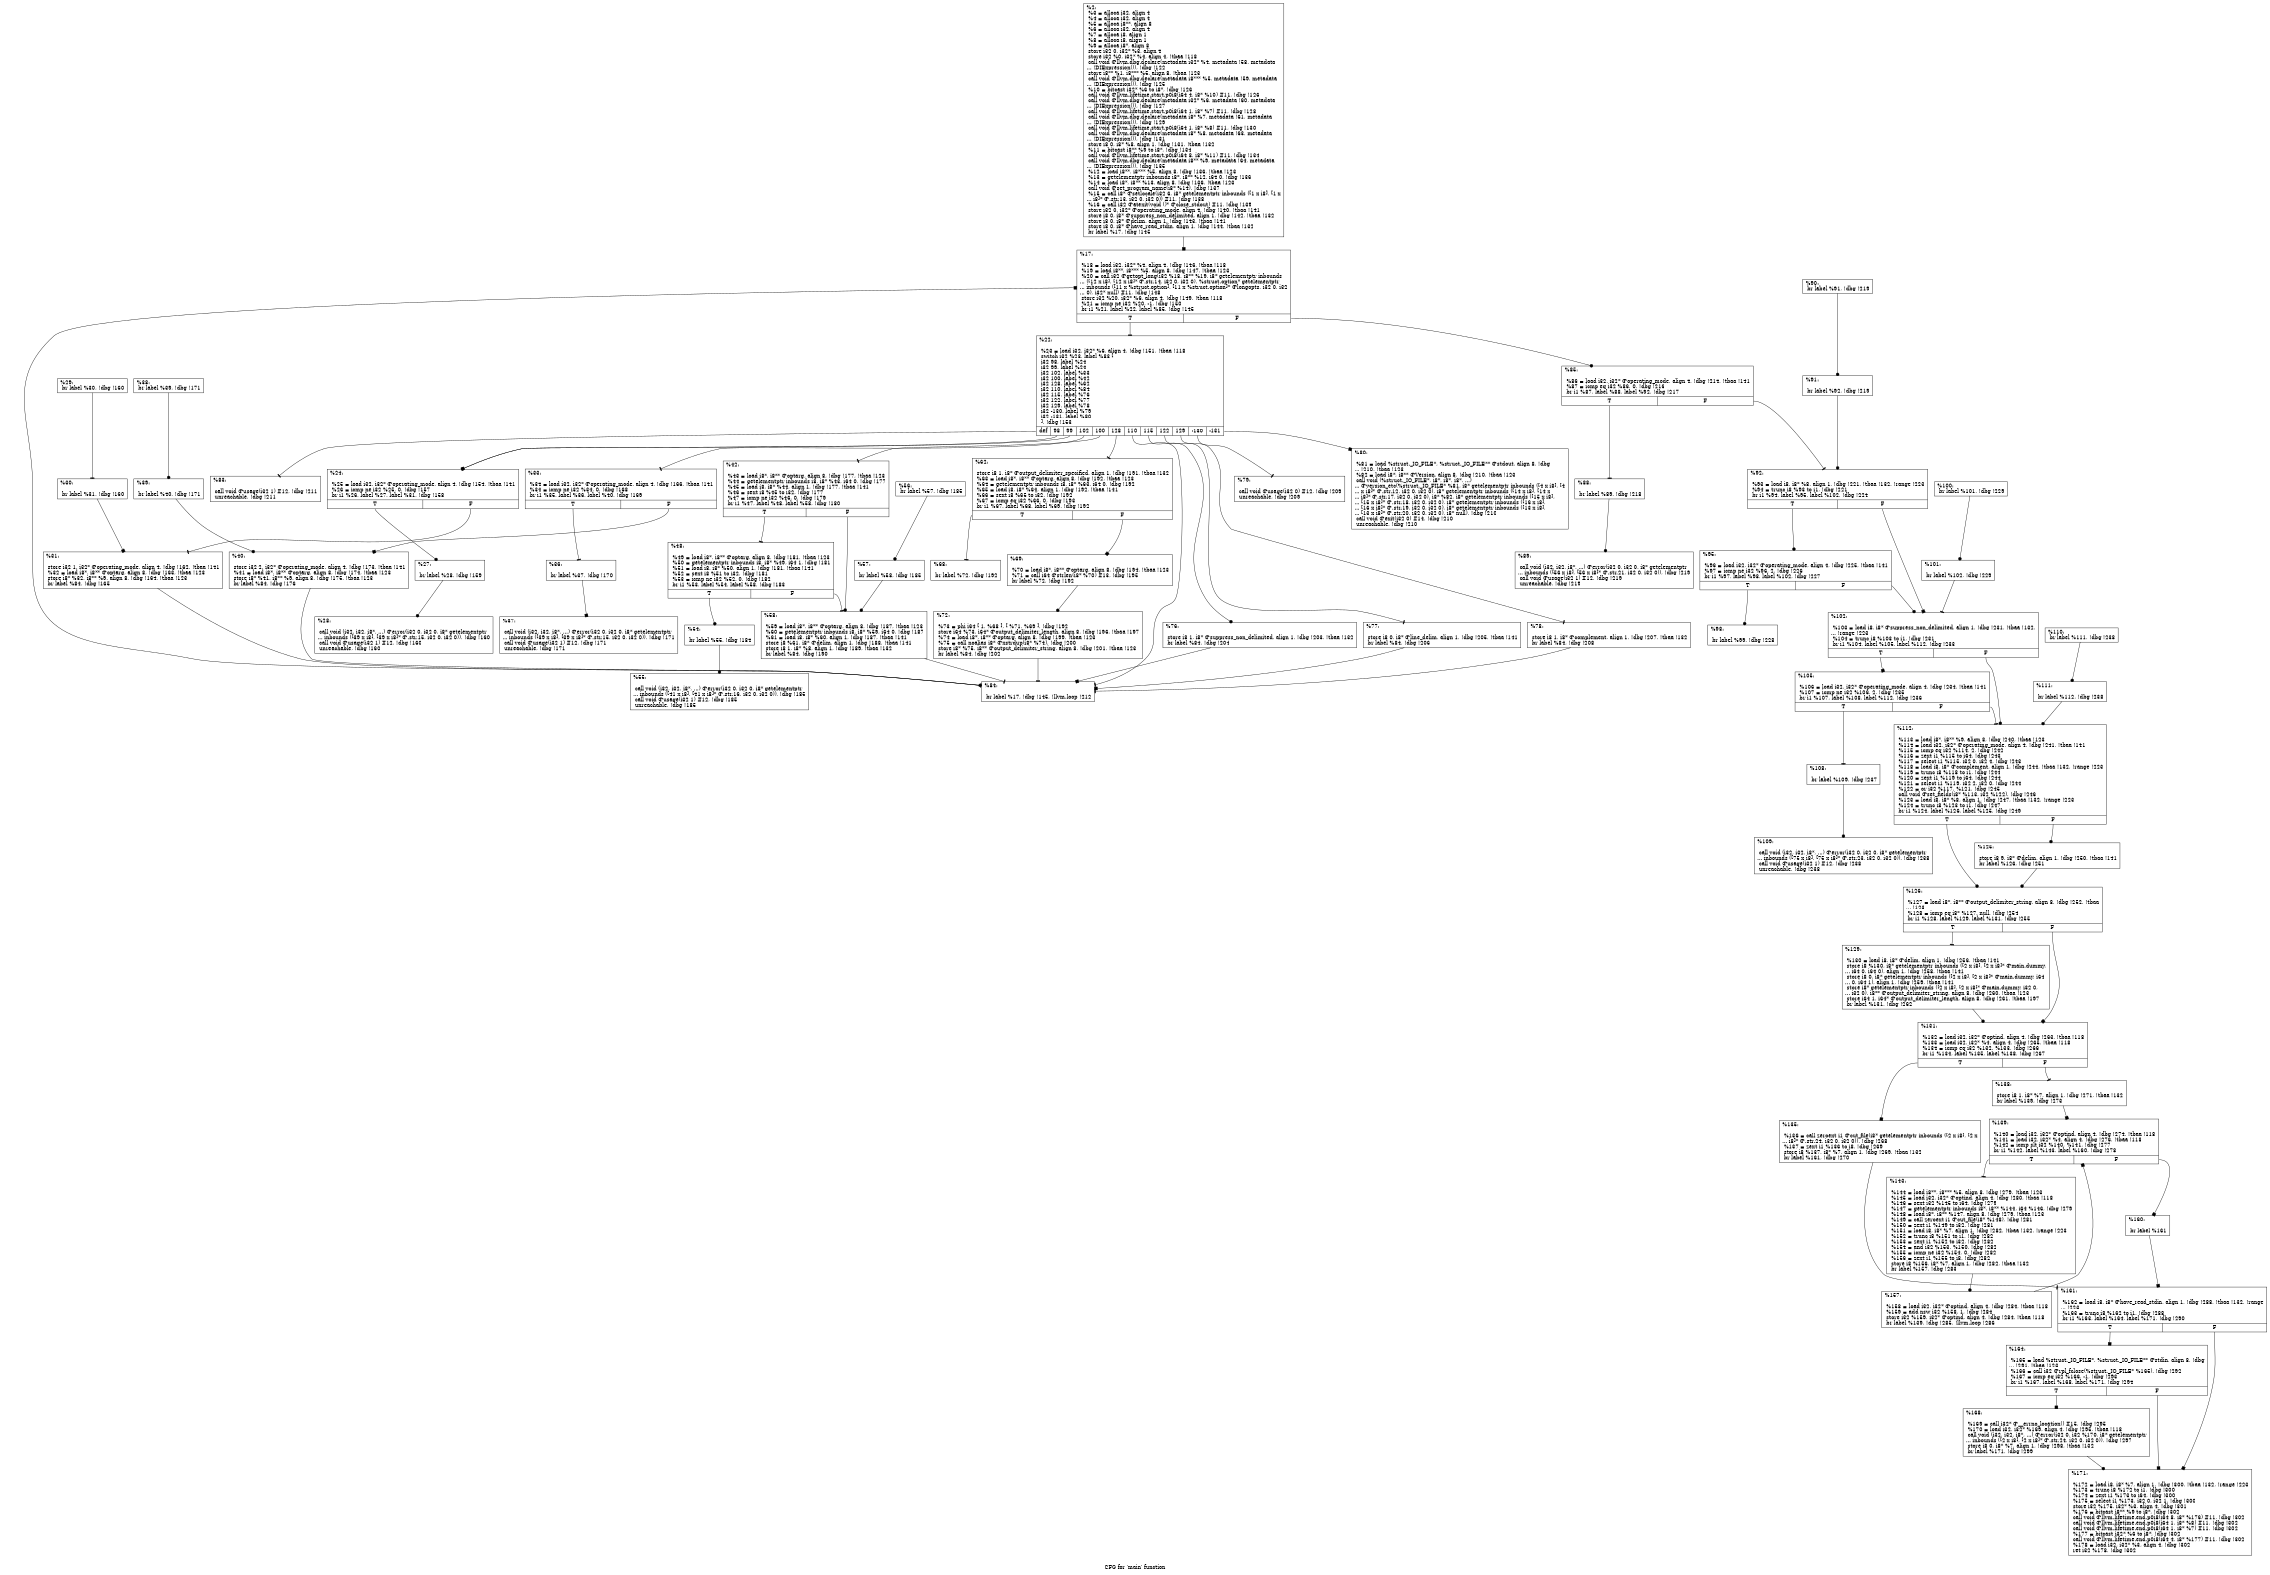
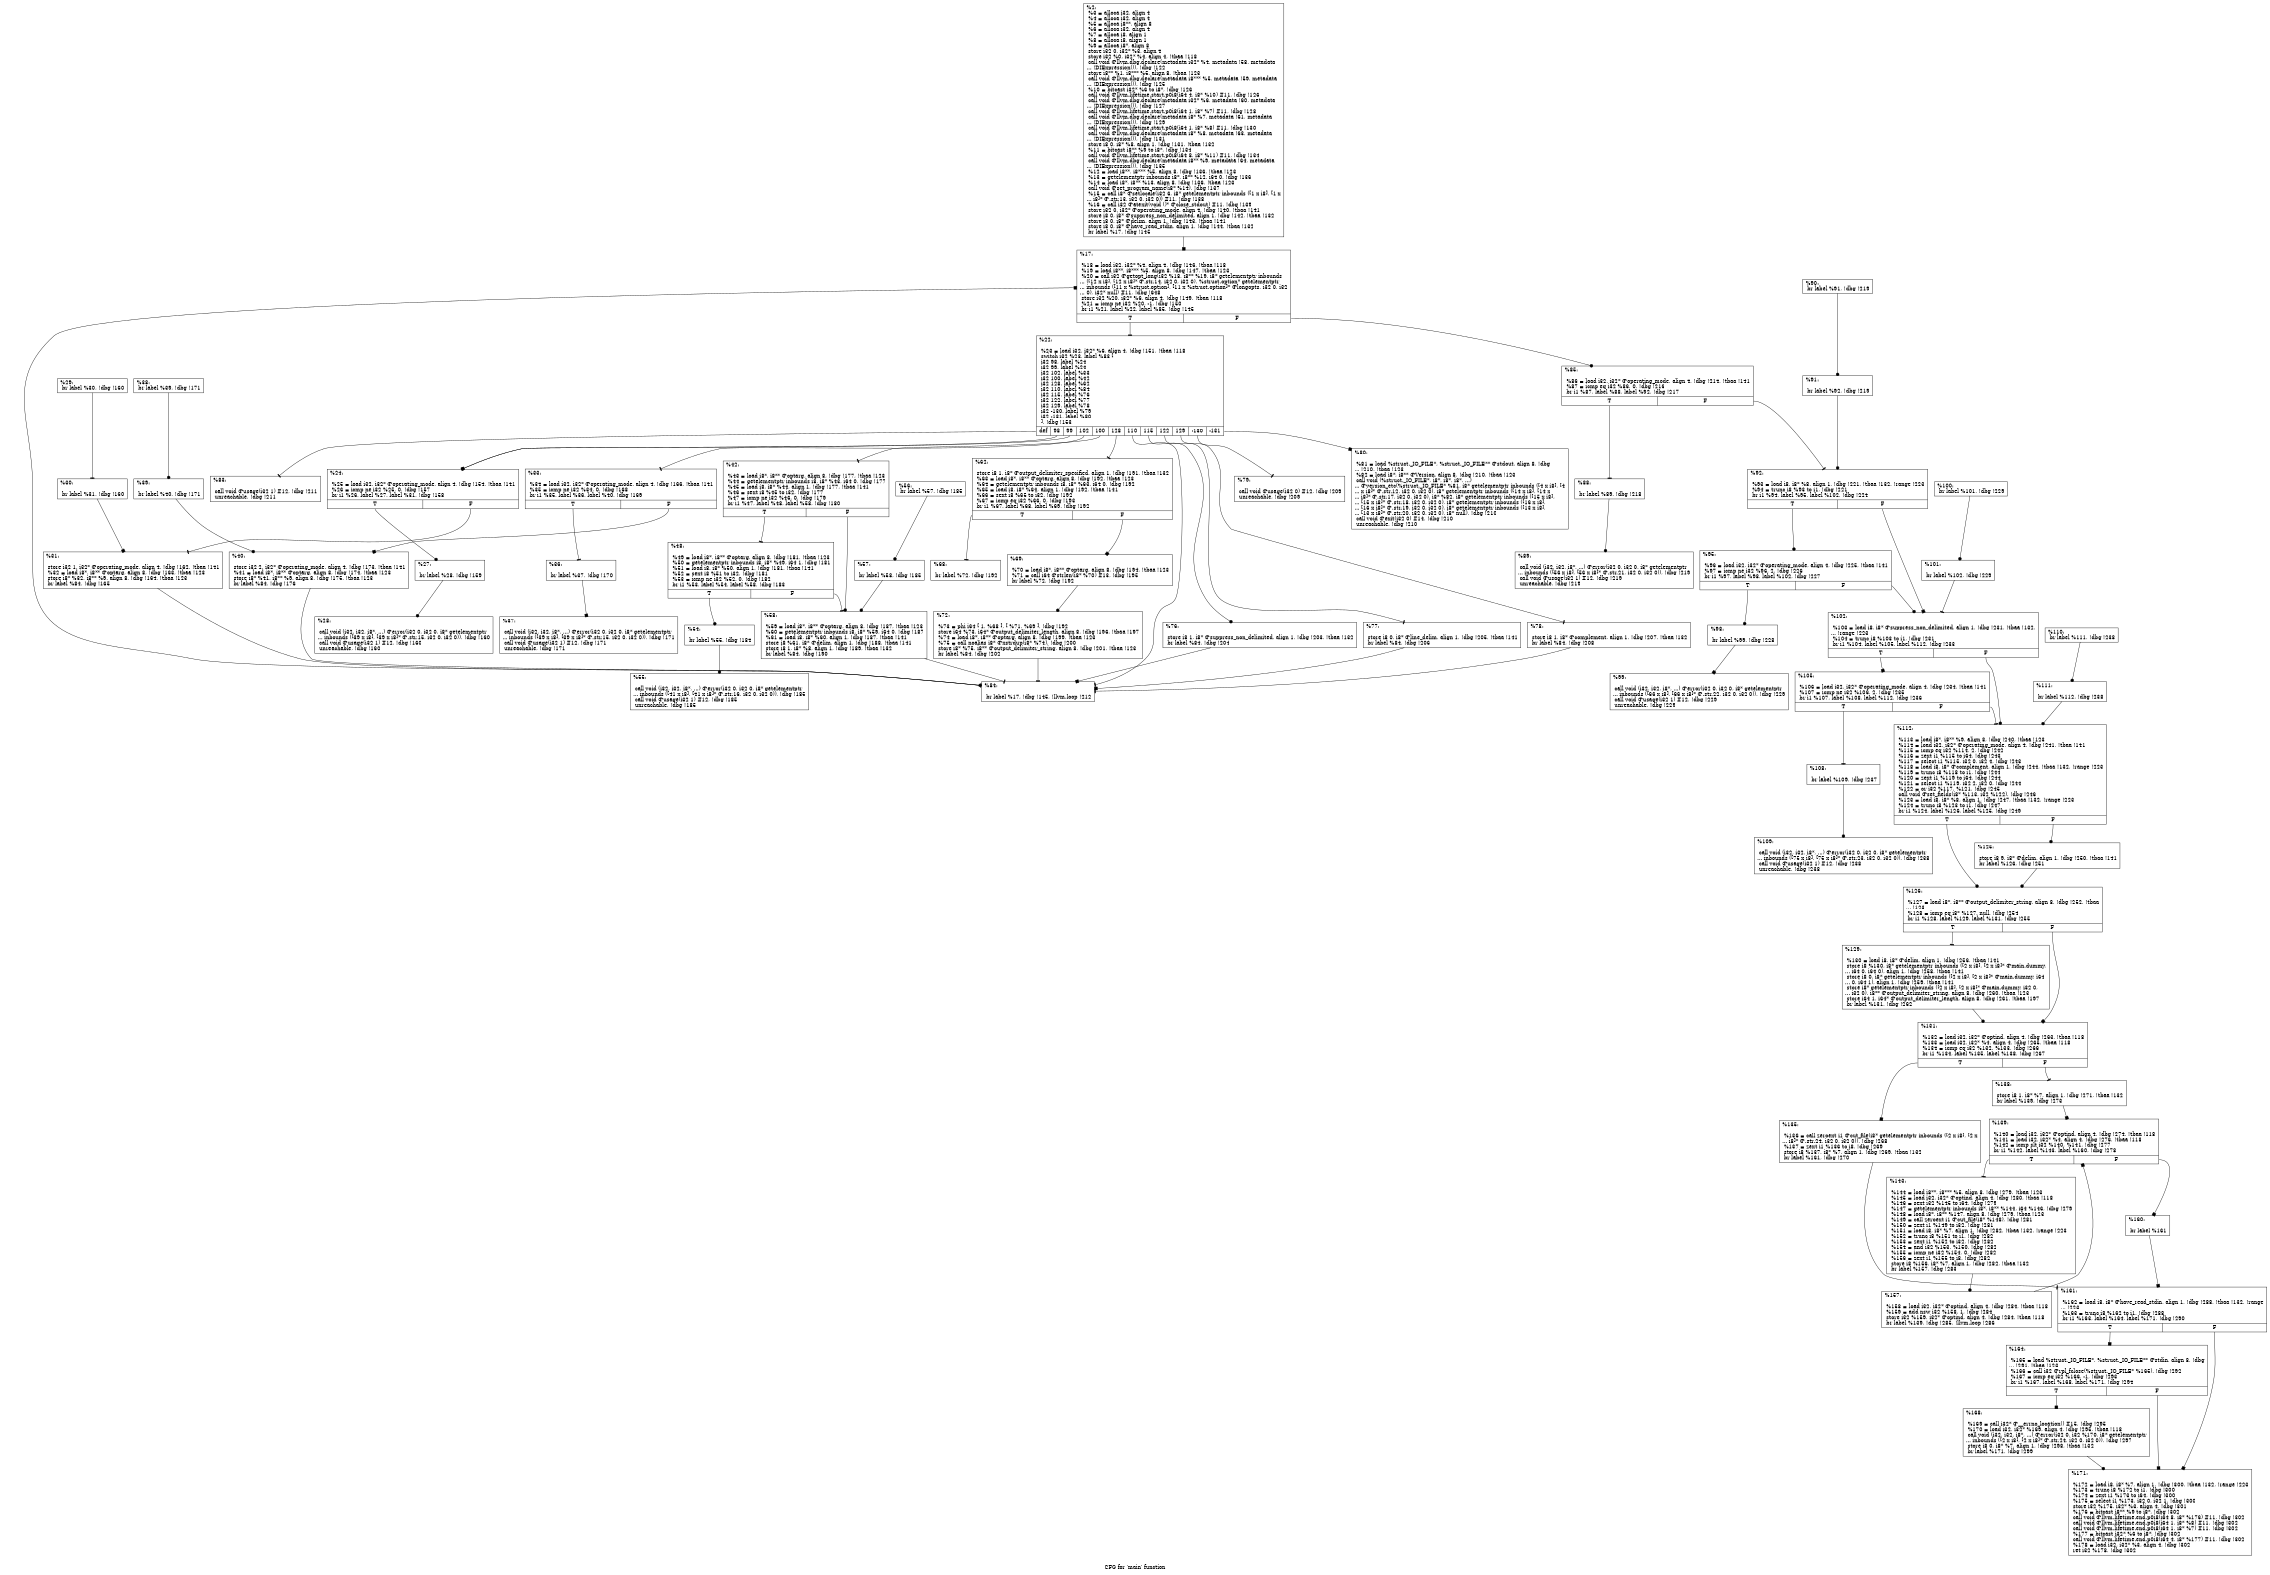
node "%17:": text "... 0), i32* null) #11, !dbg !148" -> "... 0), i32* null) #11, !dbg !648"
node "%33:": text "%34 = icmp ne i32 %34, 0, !dbg !168" -> "%35 = icmp ne i32 %34, 0, !dbg !168"
node "%99:": added
